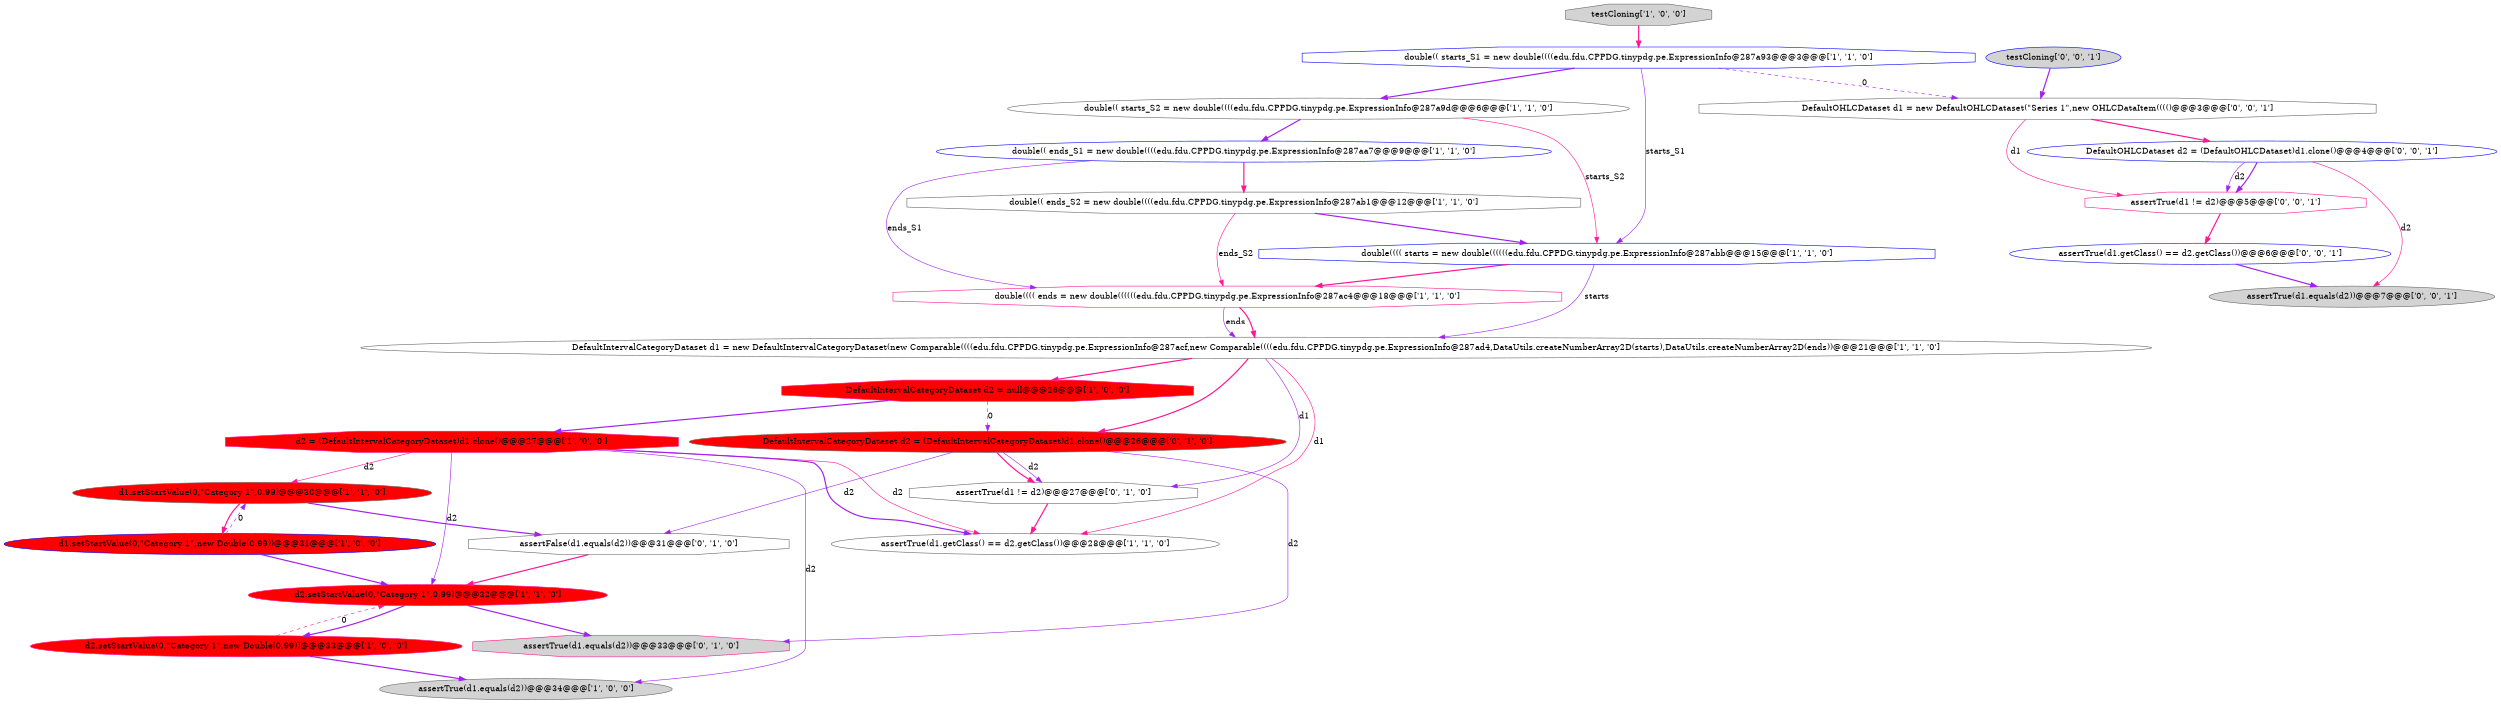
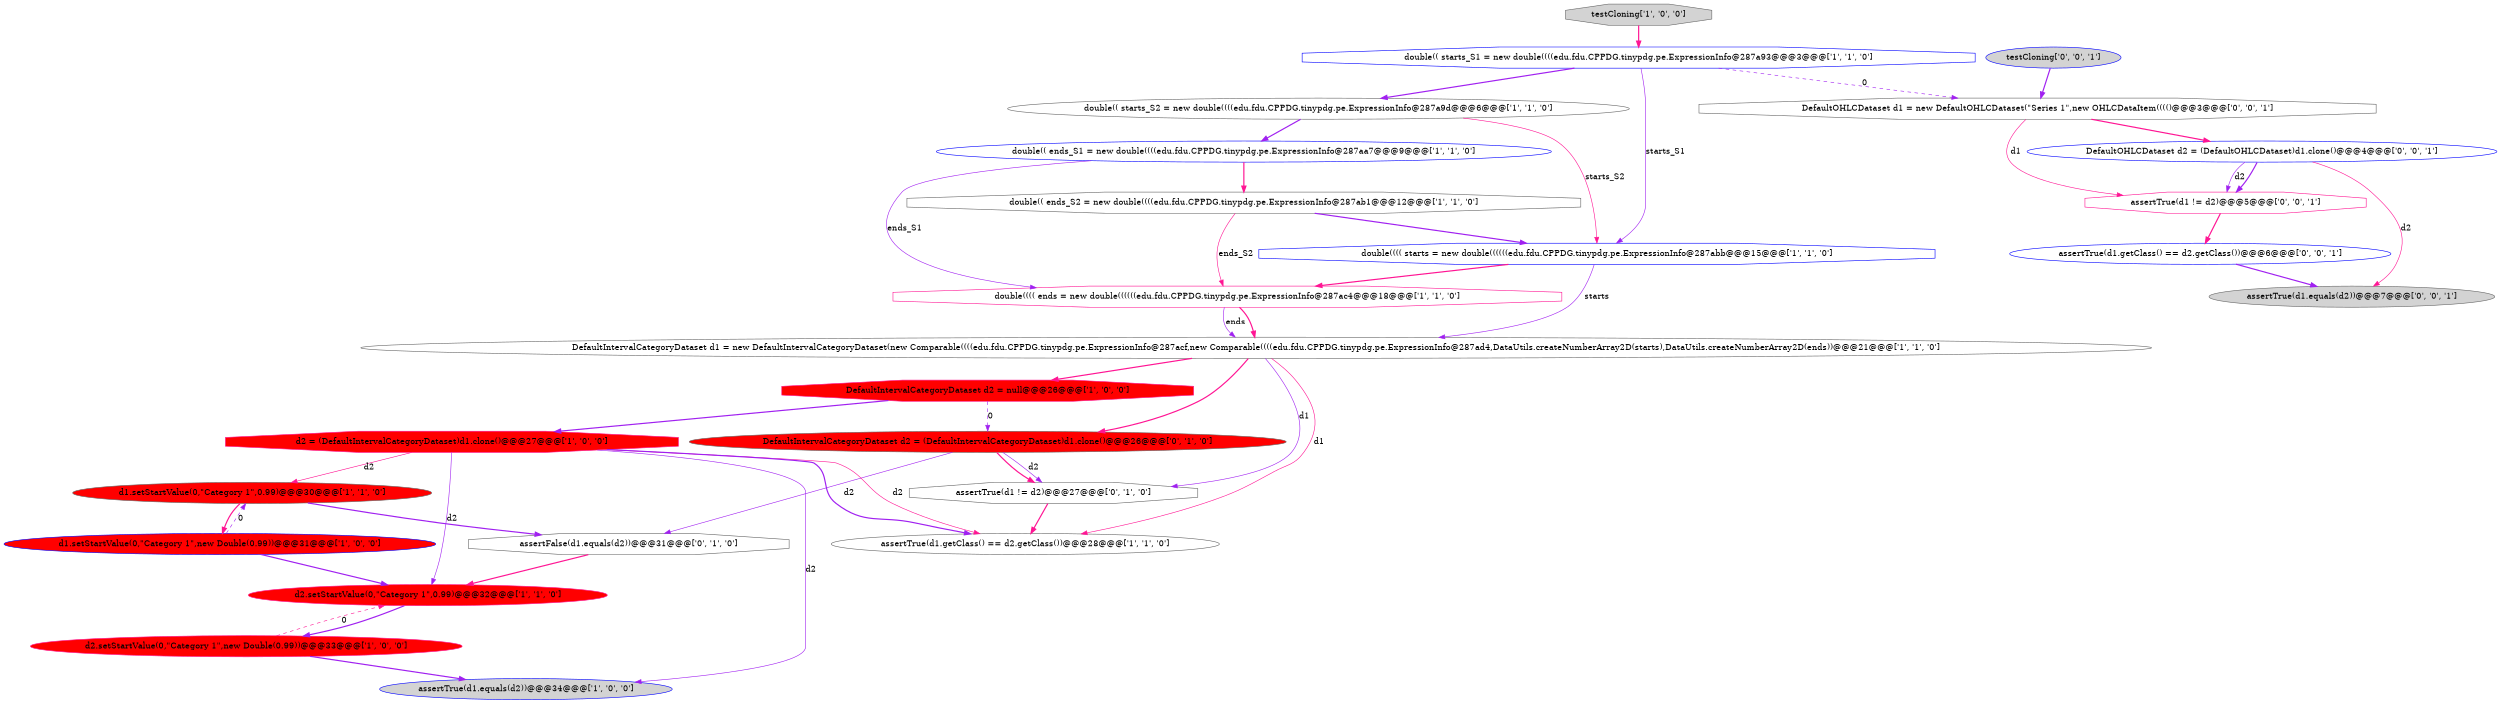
node "assertTrue(d1.equals(d2))@@@33@@@['0', '1', '0']": removed
node "assertTrue(d1.equals(d2))@@@34@@@['1', '0', '0']": color gray40 -> blue
